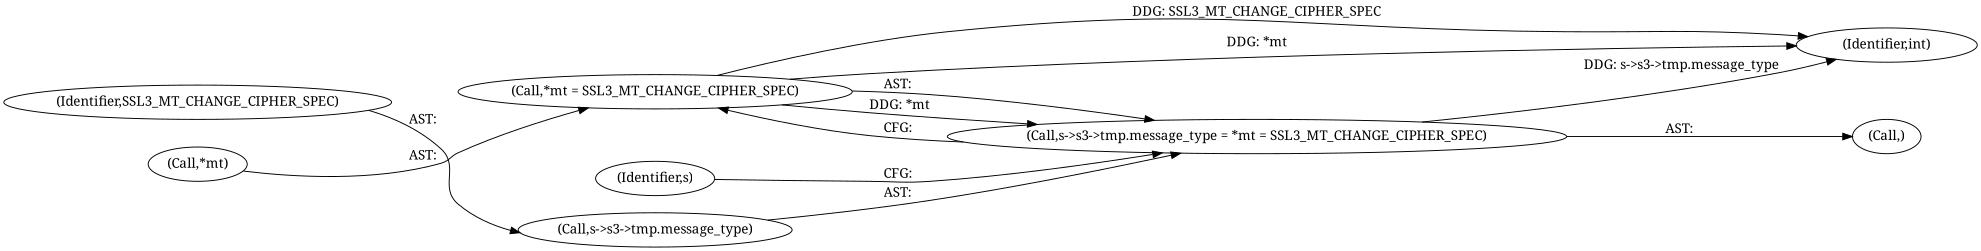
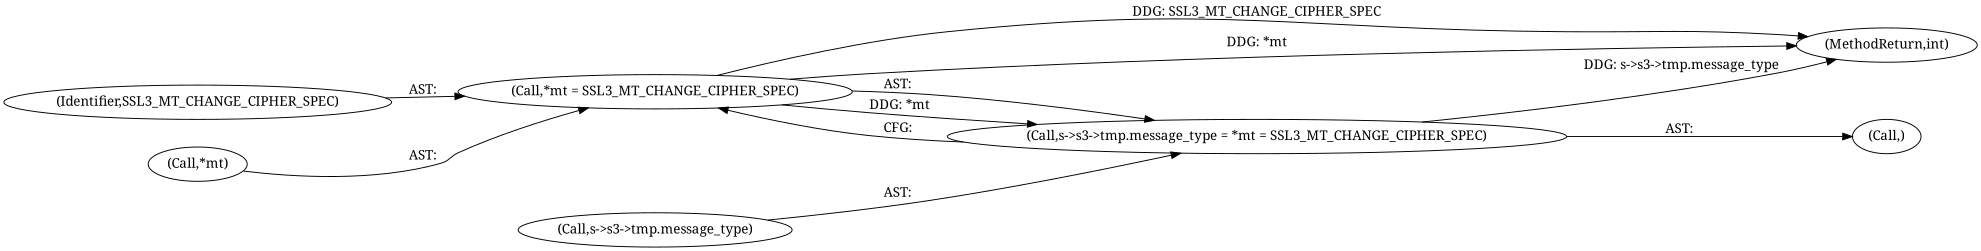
node "(Identifier,int)": label "(Identifier,int)" -> "(MethodReturn,int)"
edge "(Identifier,SSL3_MT_CHANGE_CIPHER_SPEC)" -> "(Call,s->s3->tmp.message_type)": now "(Identifier,SSL3_MT_CHANGE_CIPHER_SPEC)" -> "(Call,*mt = SSL3_MT_CHANGE_CIPHER_SPEC)"
node "(Identifier,s)": removed
